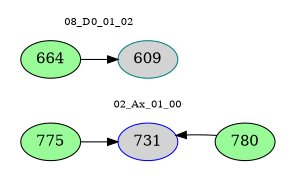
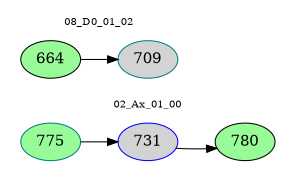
node "609": label "609" -> "709"
edge "780" -> "731": reversed
node "775": color black -> teal
